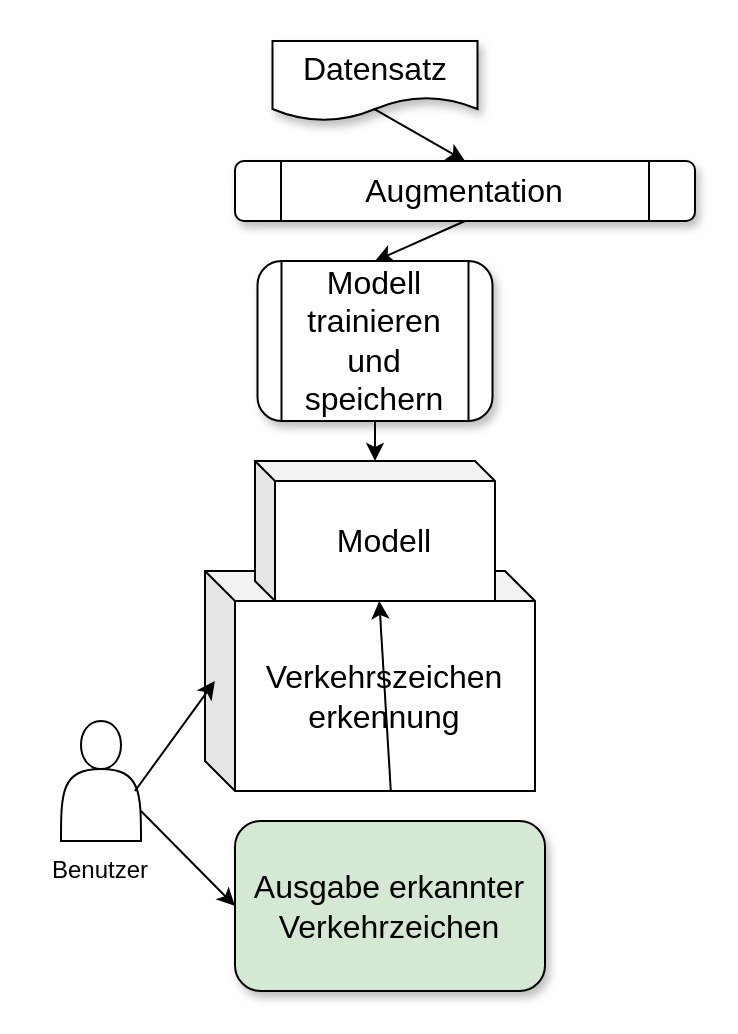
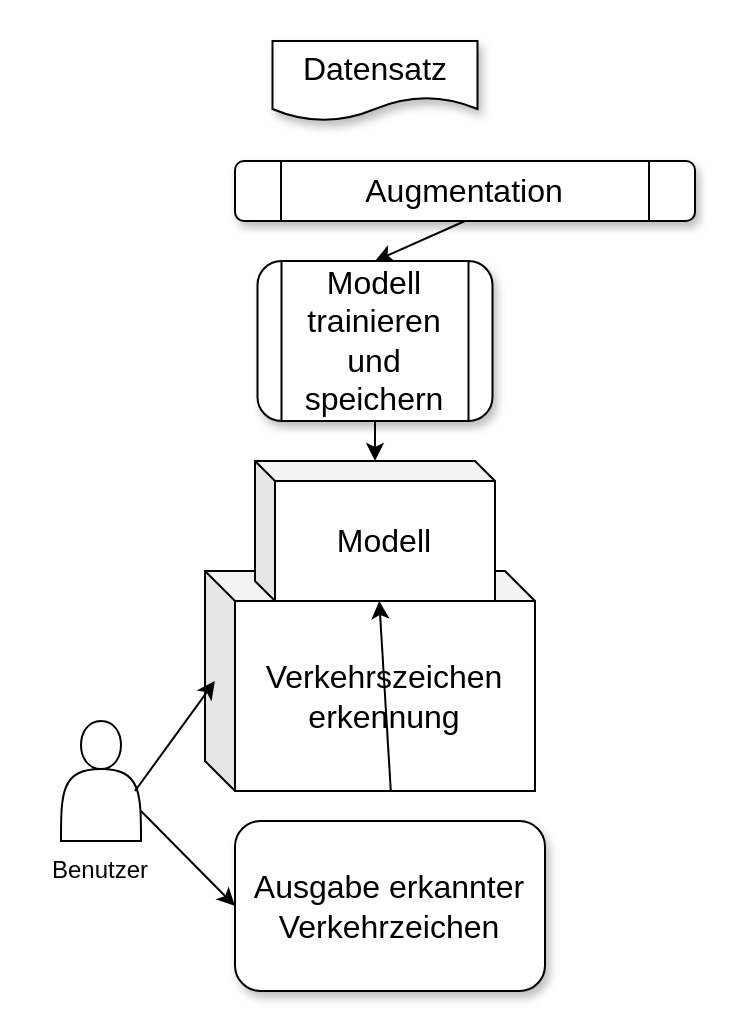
edge "Datensatz" -> "Augmentation": removed
node "Ausgabe erkannter Verkehrzeichen": fillcolor #d5e8d4 -> #ffffff
